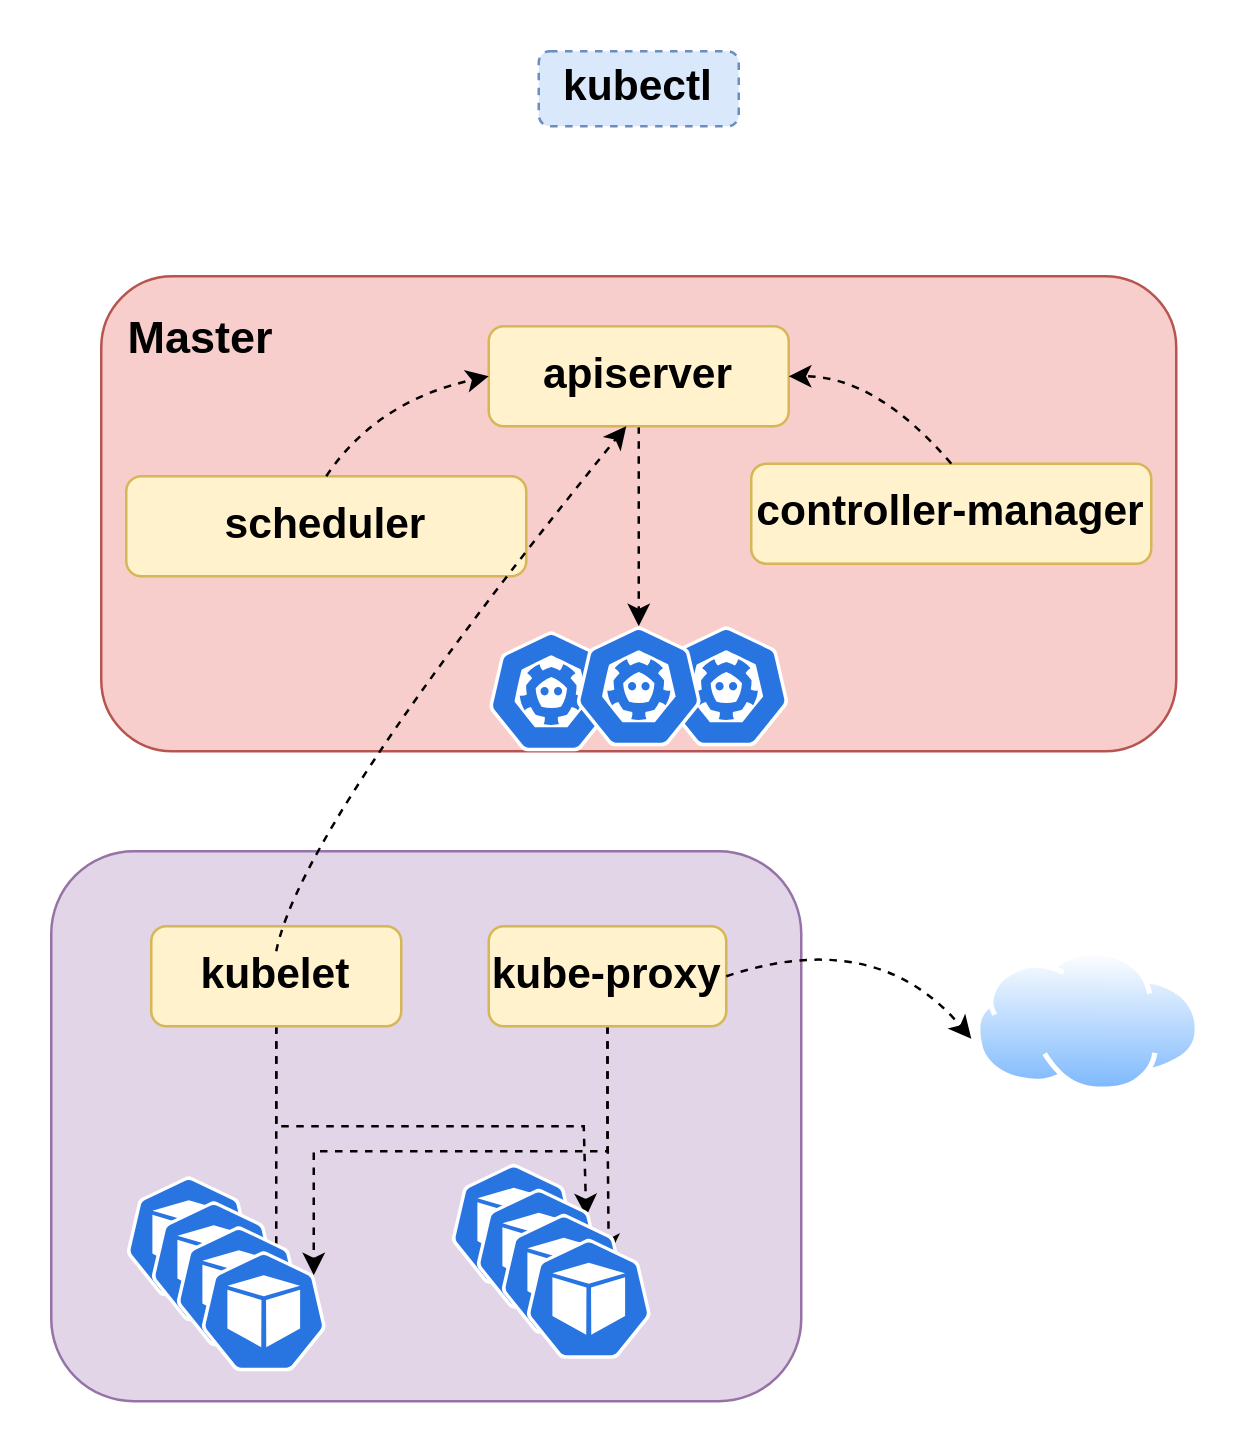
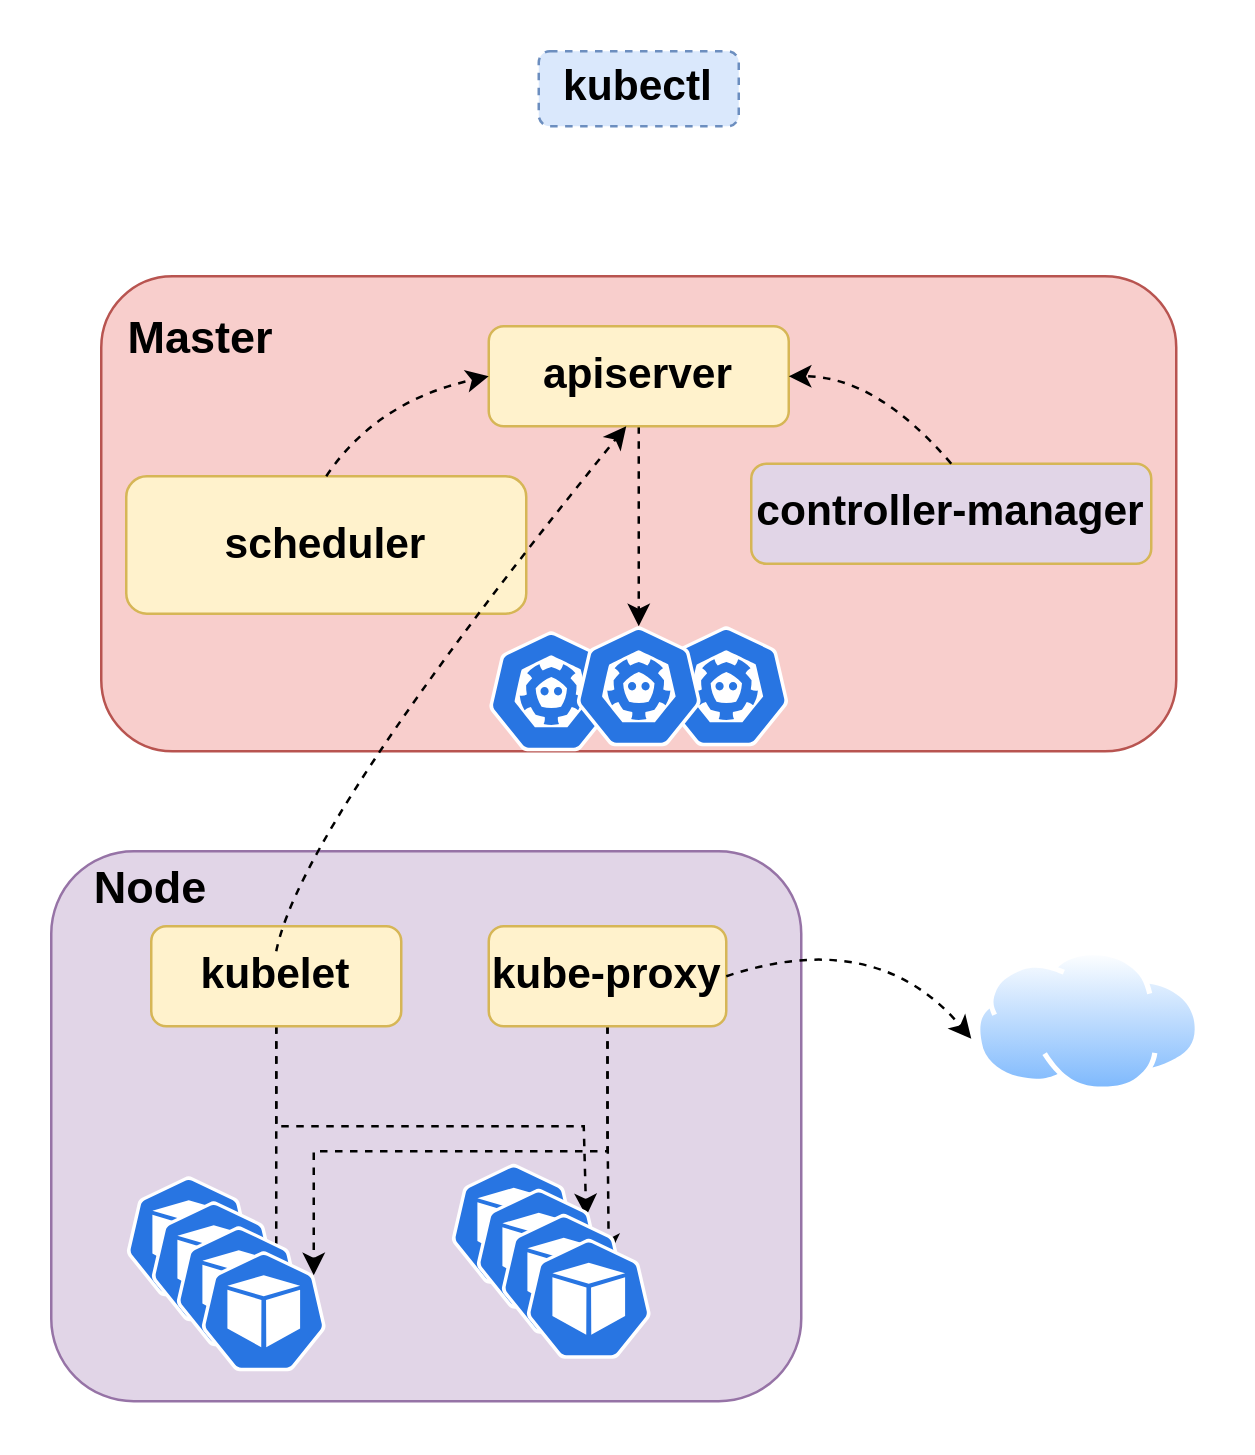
node "controller-manager": fillcolor #fff2cc -> #e1d5e7
node "scheduler": size 400x100 -> 400x138
node "Node": added
